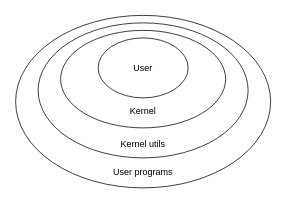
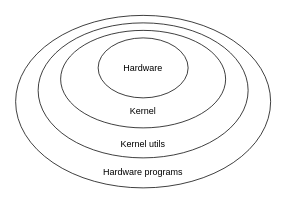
node "User": label "User" -> "Hardware"
node "User programs": label "User programs" -> "Hardware programs"
